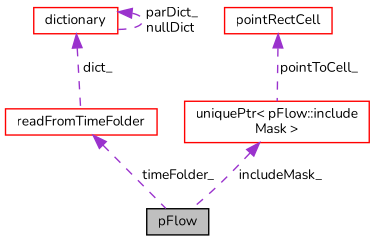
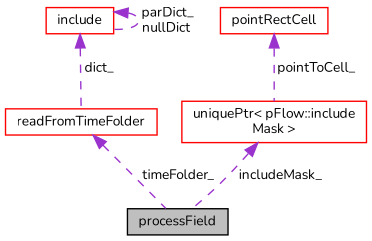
node "dictionary": label "dictionary" -> "include"
node "pFlow": label "pFlow" -> "processField"
